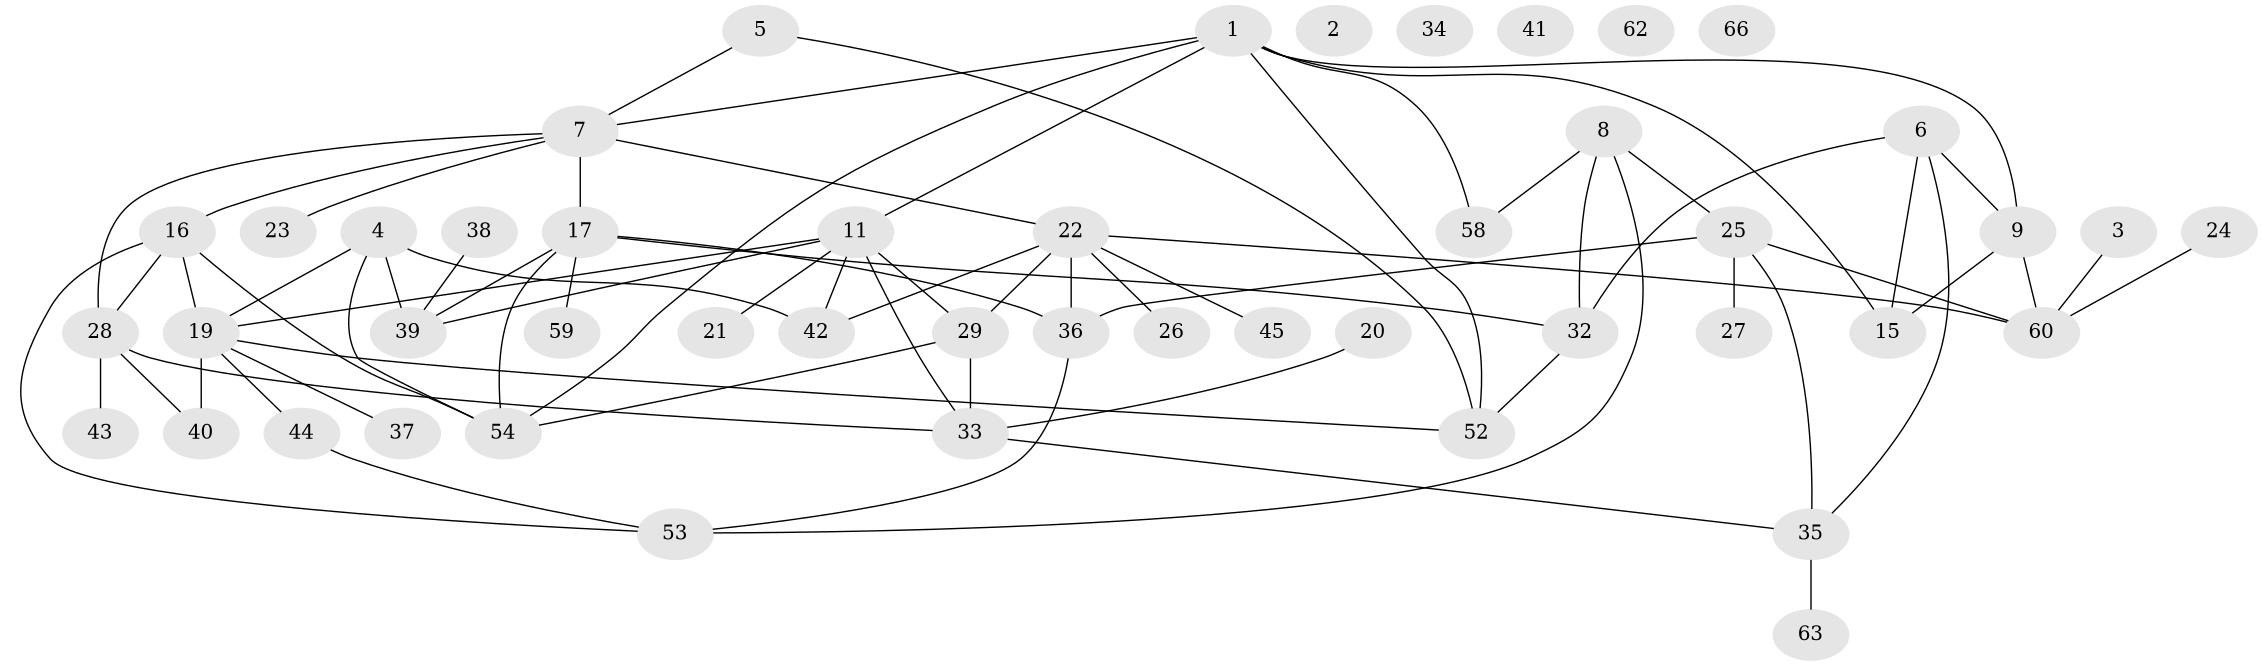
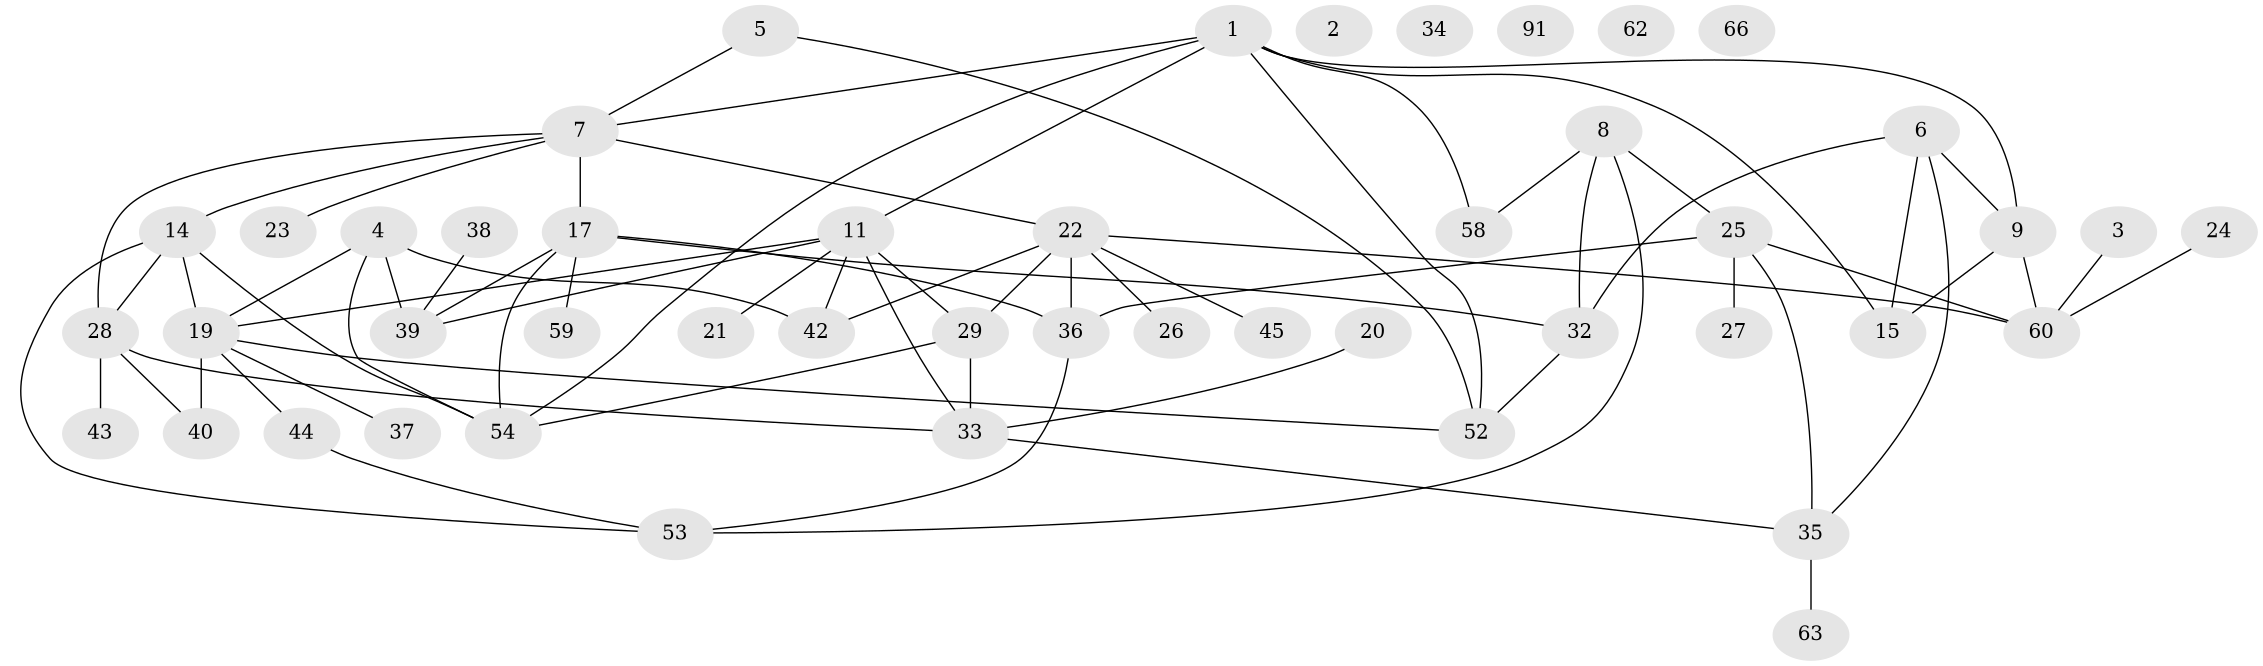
node "41": label "41" -> "91"
node "16": label "16" -> "14"
